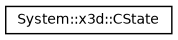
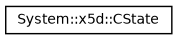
node "System::x3d::CState": label "System::x3d::CState" -> "System::x5d::CState"
